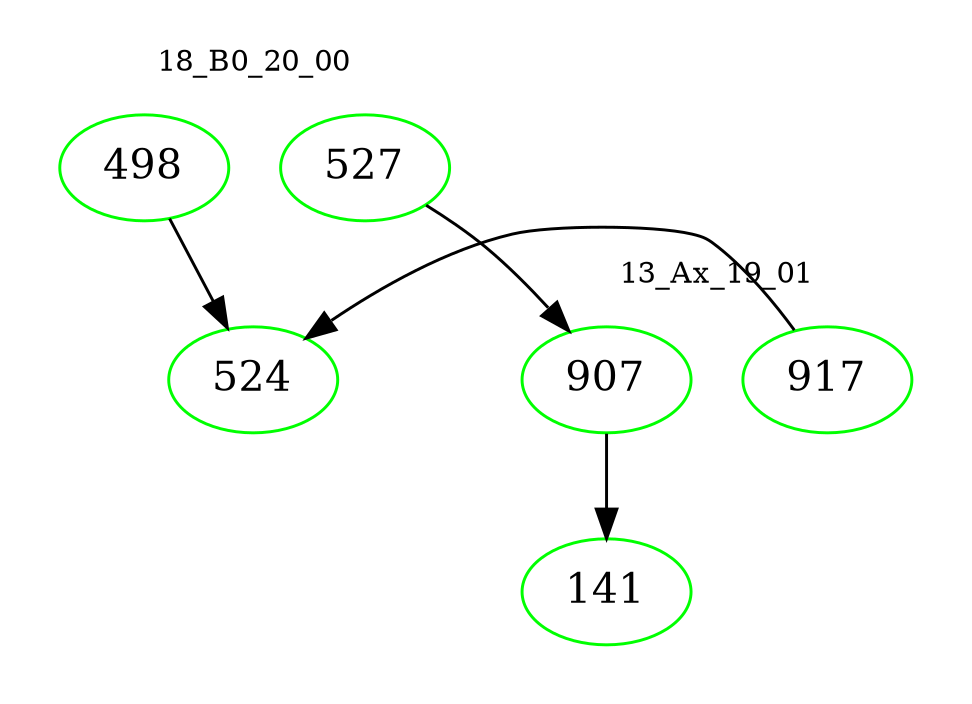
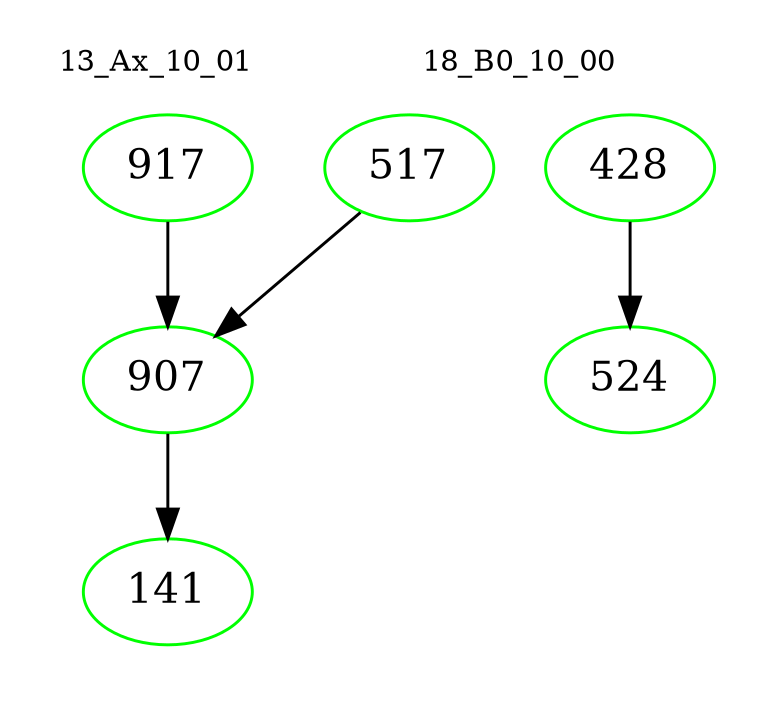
cluster "18_B0_20_00": label "18_B0_20_00" -> "18_B0_10_00"
node "498": label "498" -> "428"
node "527": label "527" -> "517"
edge "917" -> "524": now "917" -> "907"
cluster "13_Ax_19_01": label "13_Ax_19_01" -> "13_Ax_10_01"
